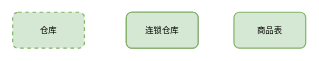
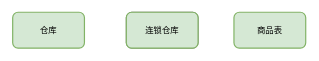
node "仓库": style dashed -> solid
